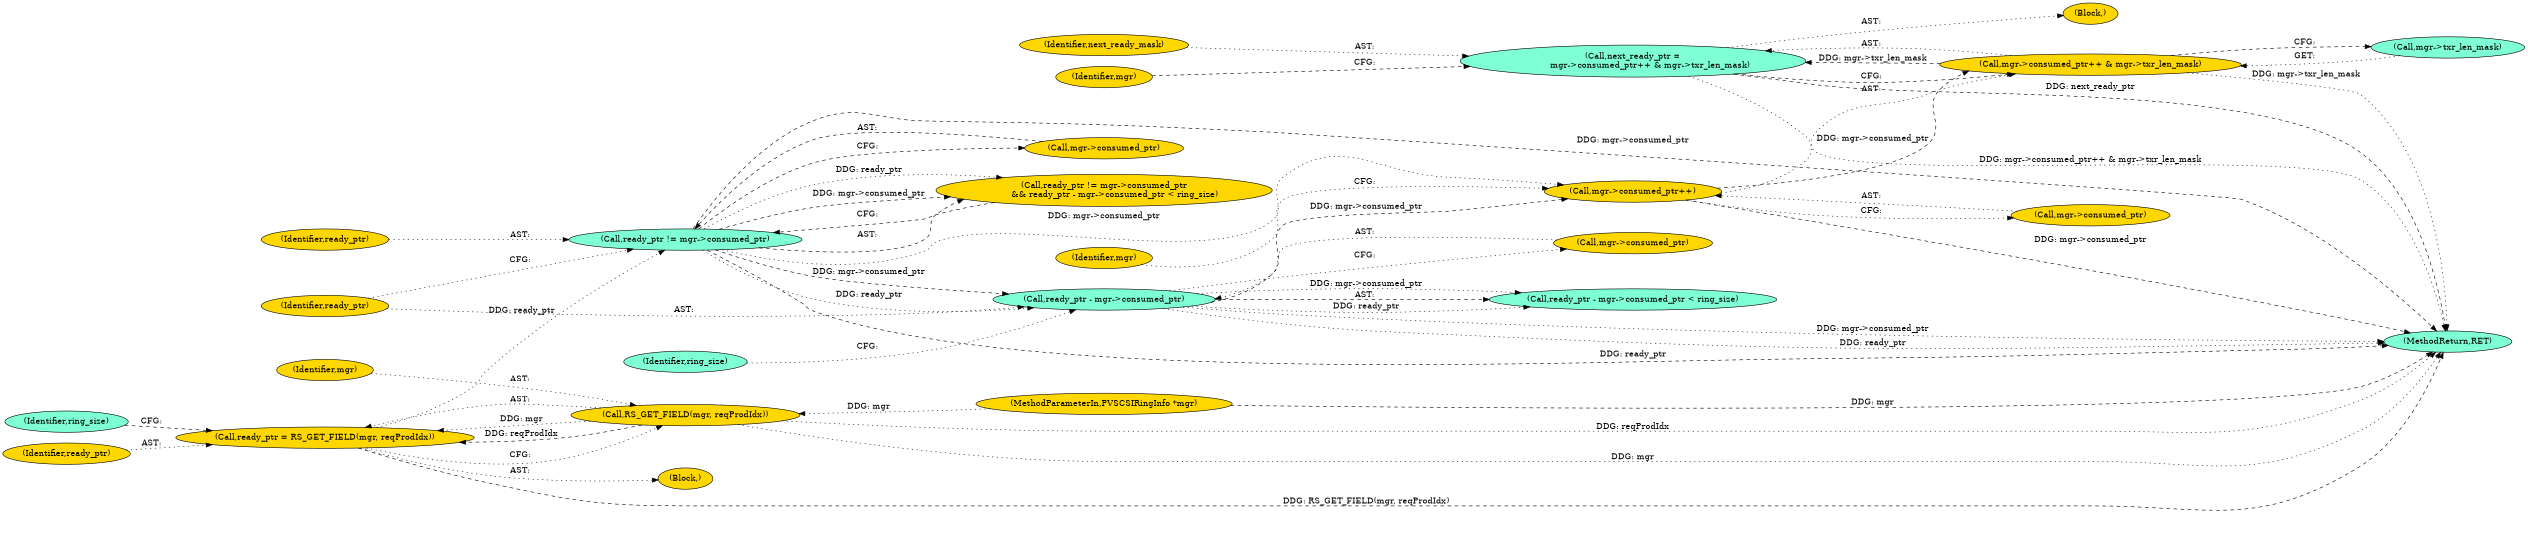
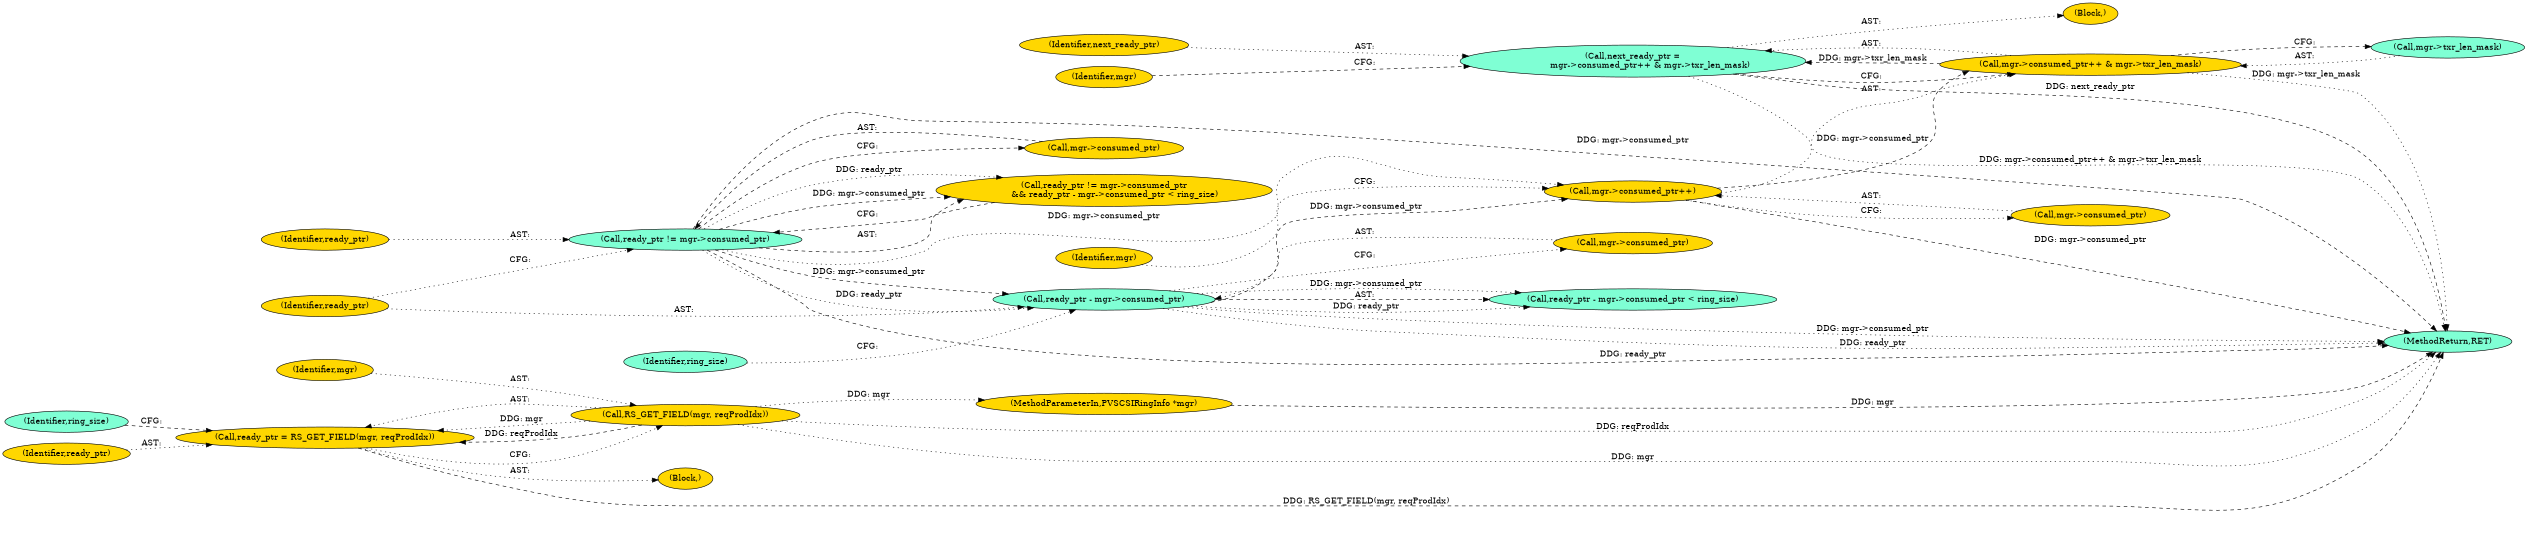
node "(Identifier,next_ready_mask)": label "(Identifier,next_ready_mask)" -> "(Identifier,next_ready_ptr)"
edge "(Call,mgr->txr_len_mask)" -> "(Call,mgr->consumed_ptr++ & mgr->txr_len_mask)": label "GET: " -> "AST: "
edge "(Call,ready_ptr = RS_GET_FIELD(mgr, reqProdIdx))" -> "(Call,ready_ptr != mgr->consumed_ptr)": removed, label "DDG: ready_ptr"
edge "(MethodParameterIn,PVSCSIRingInfo *mgr)" -> "(Call,RS_GET_FIELD(mgr, reqProdIdx))": reversed
